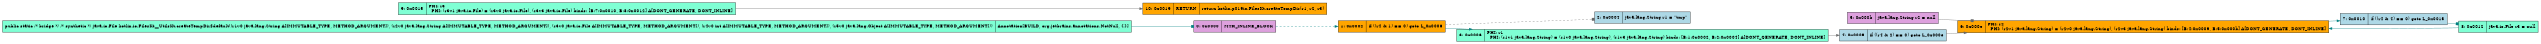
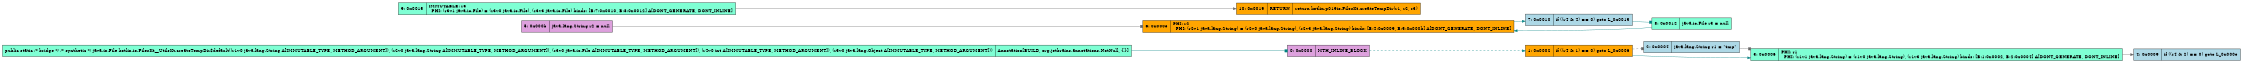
node "9: 0x0015": text "PHI: r3" -> "IMMUTABLE: r3"
edge "4: 0x0009" -> "6: 0x000e": removed
edge "2: 0x0004" -> "3: 0x0006": added
